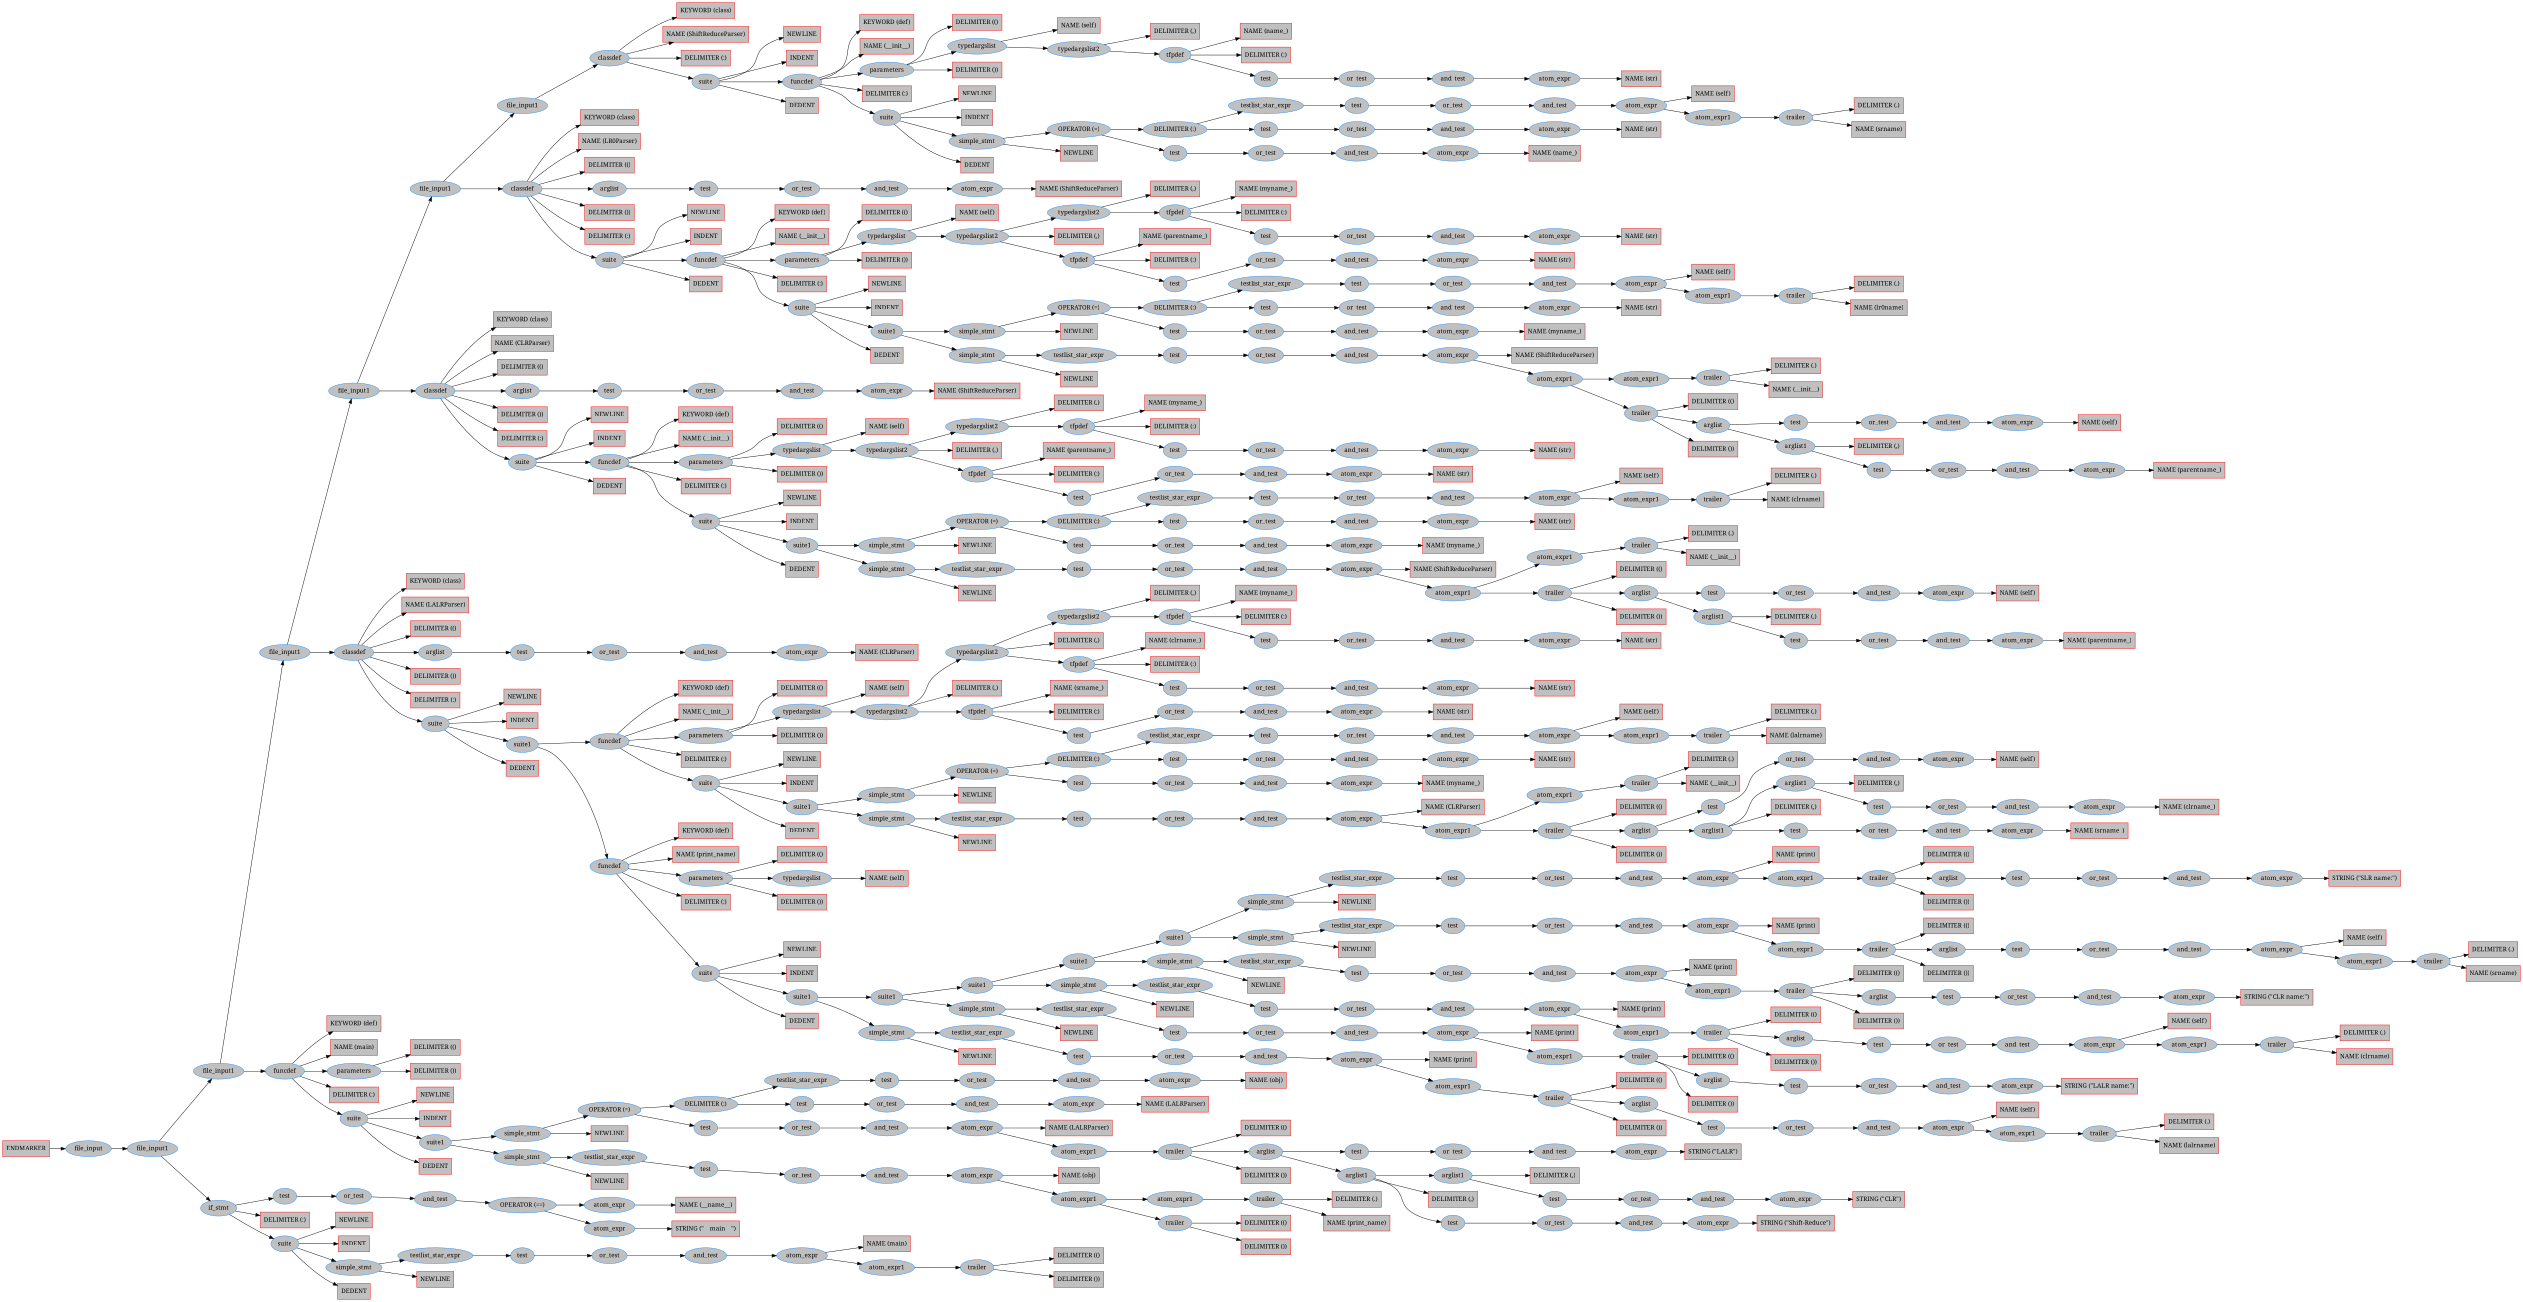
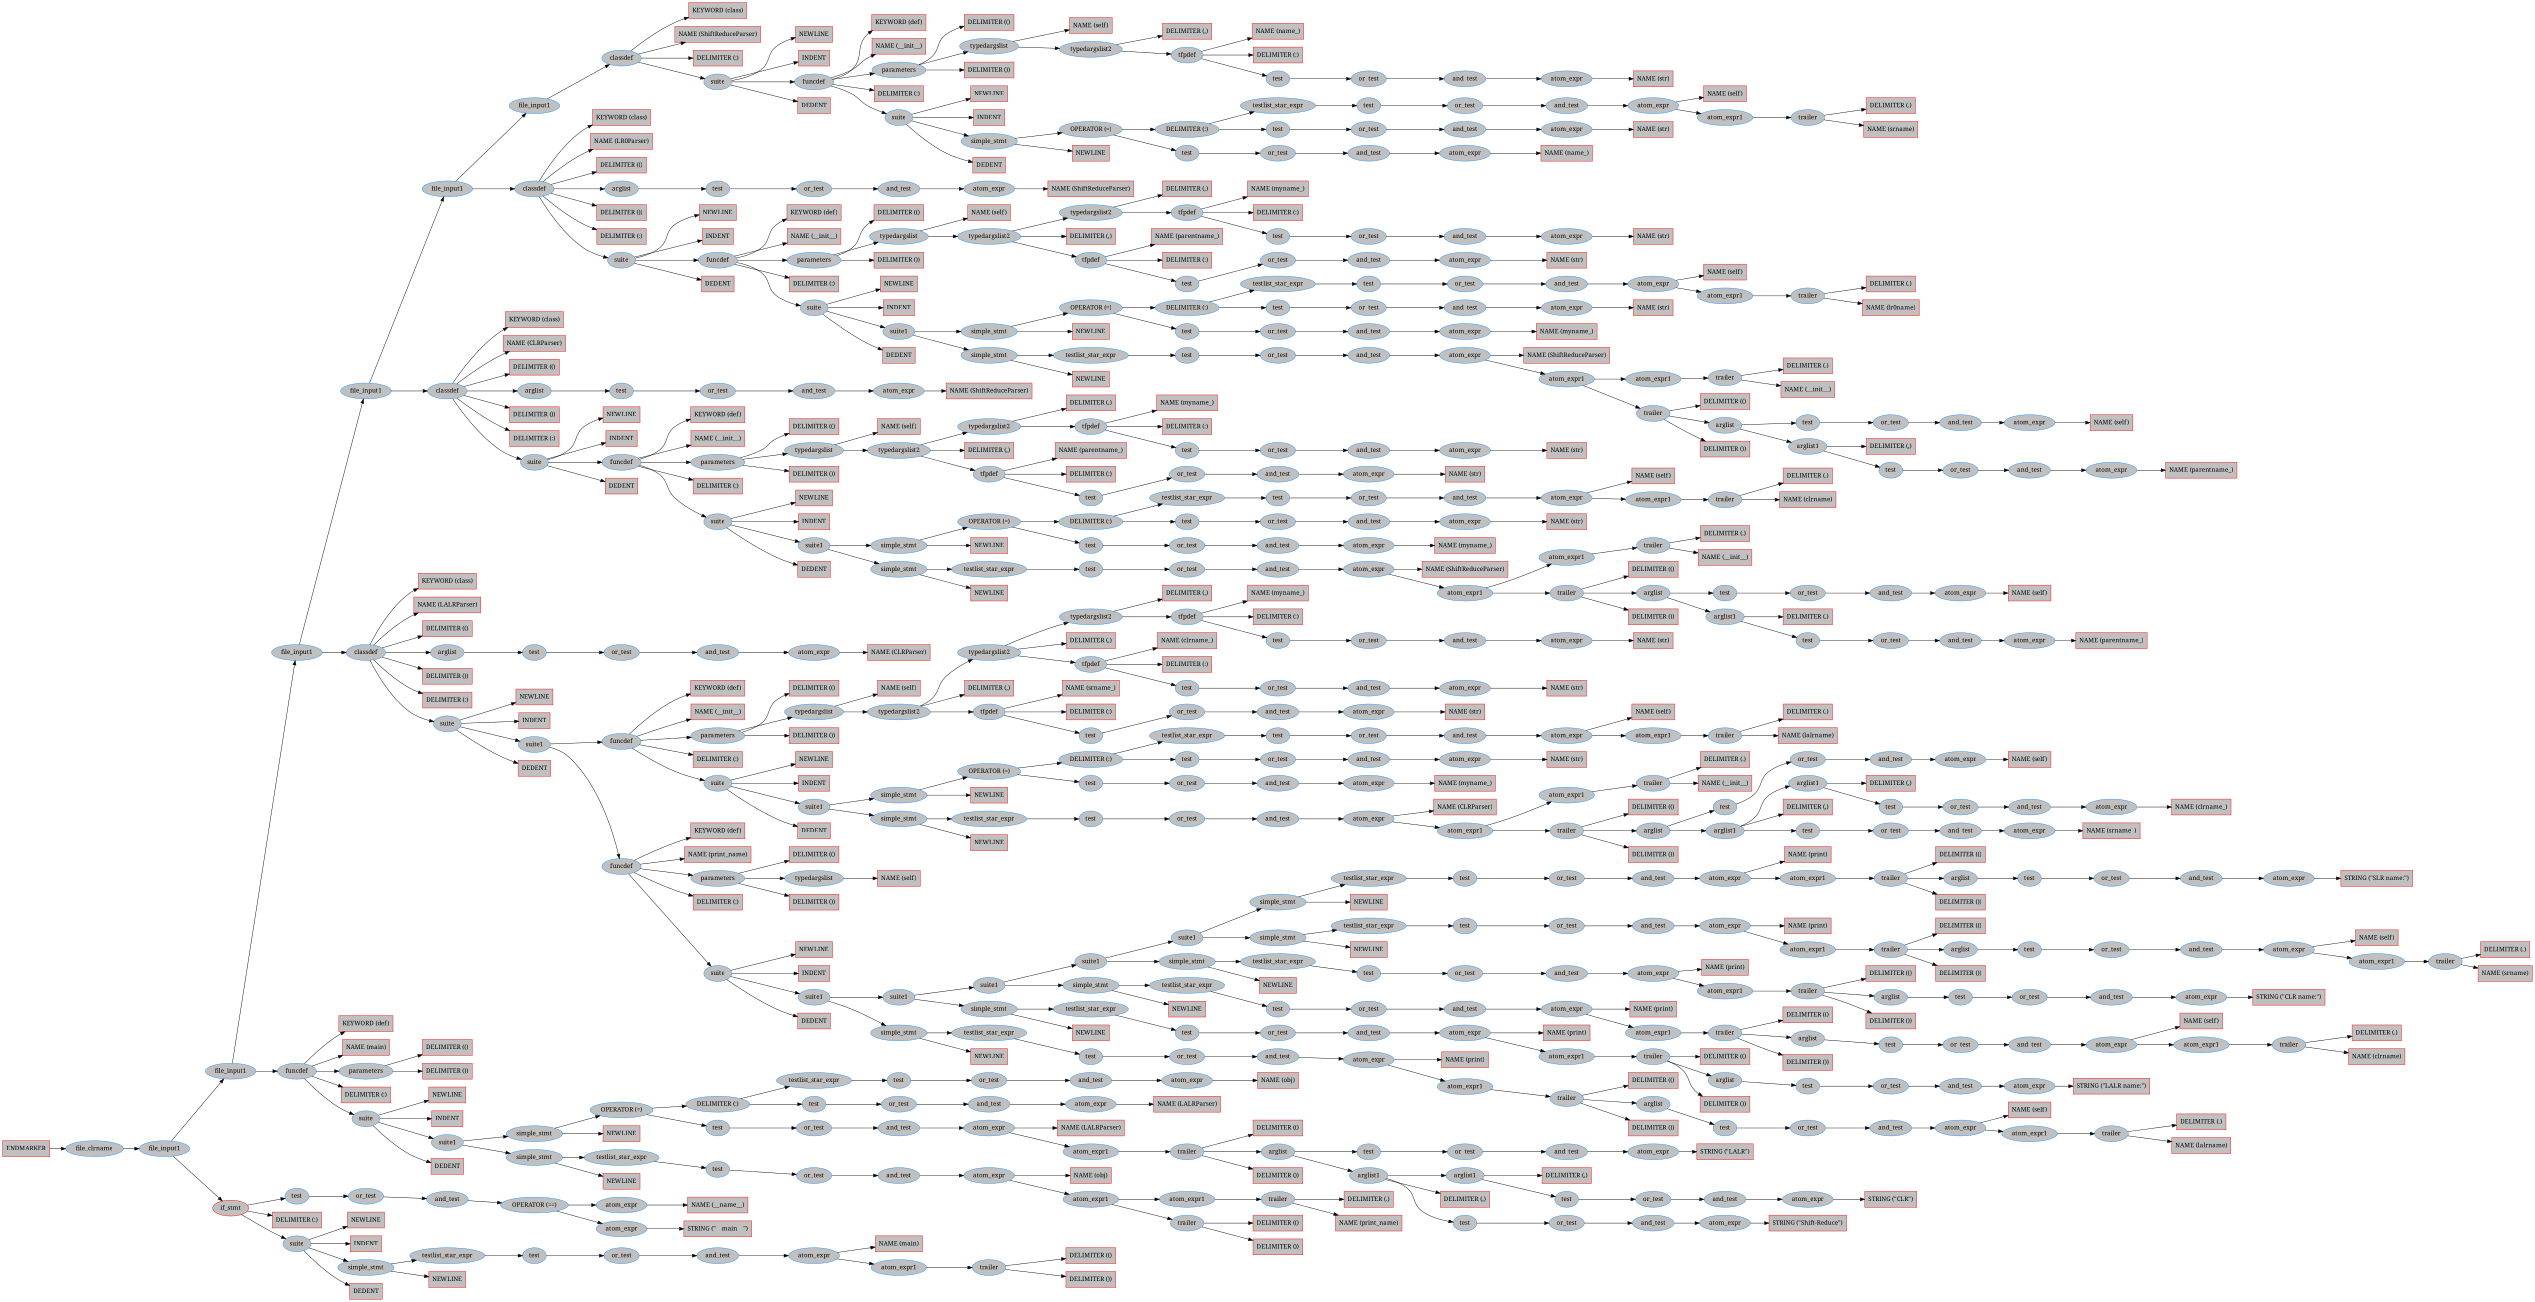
node "file_input": label "file_input" -> "file_clrname"
node "if_stmt": color dodgerblue -> red
